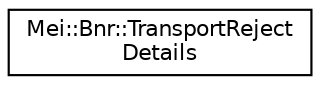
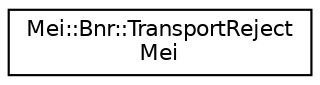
node "Mei::Bnr::TransportReject Details": label "Mei::Bnr::TransportReject Details" -> "Mei::Bnr::TransportReject Mei"
